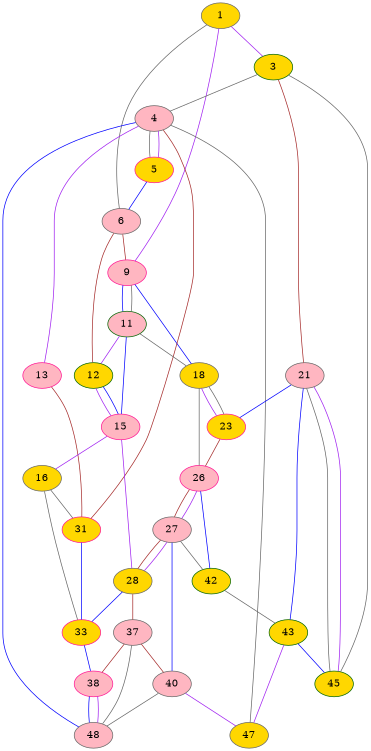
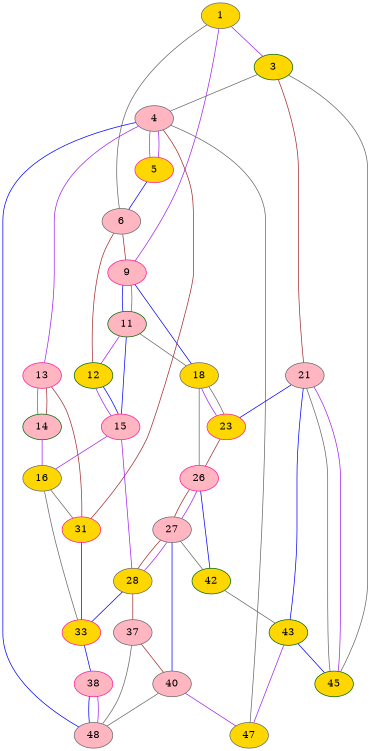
node "14": added
edge "37" -- "38": removed
